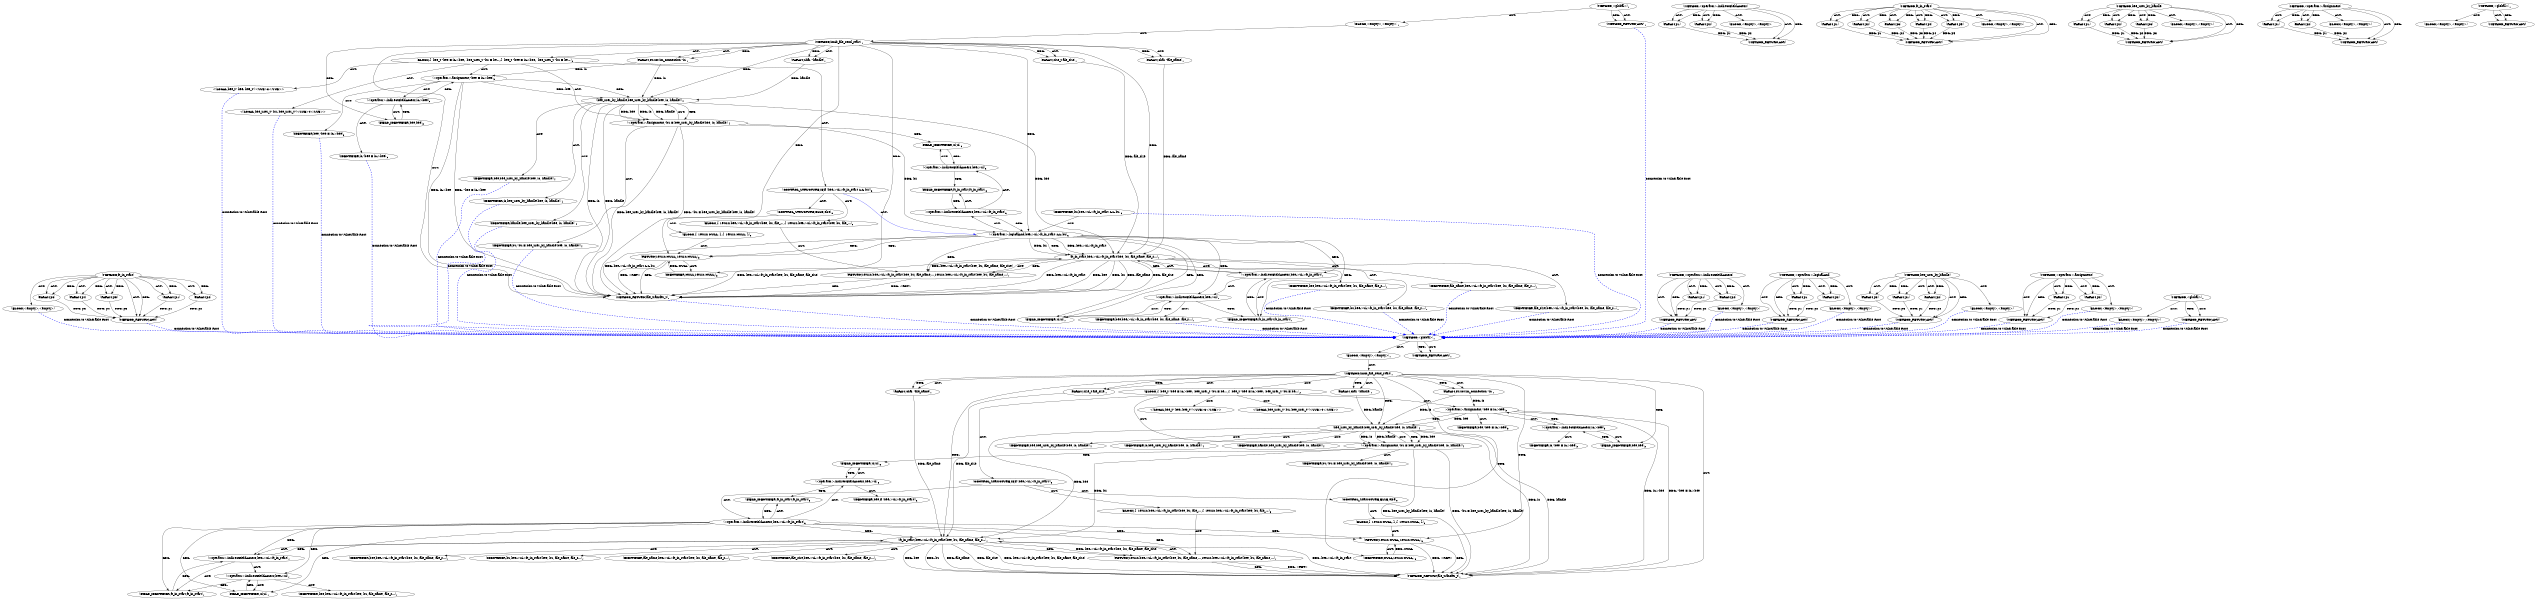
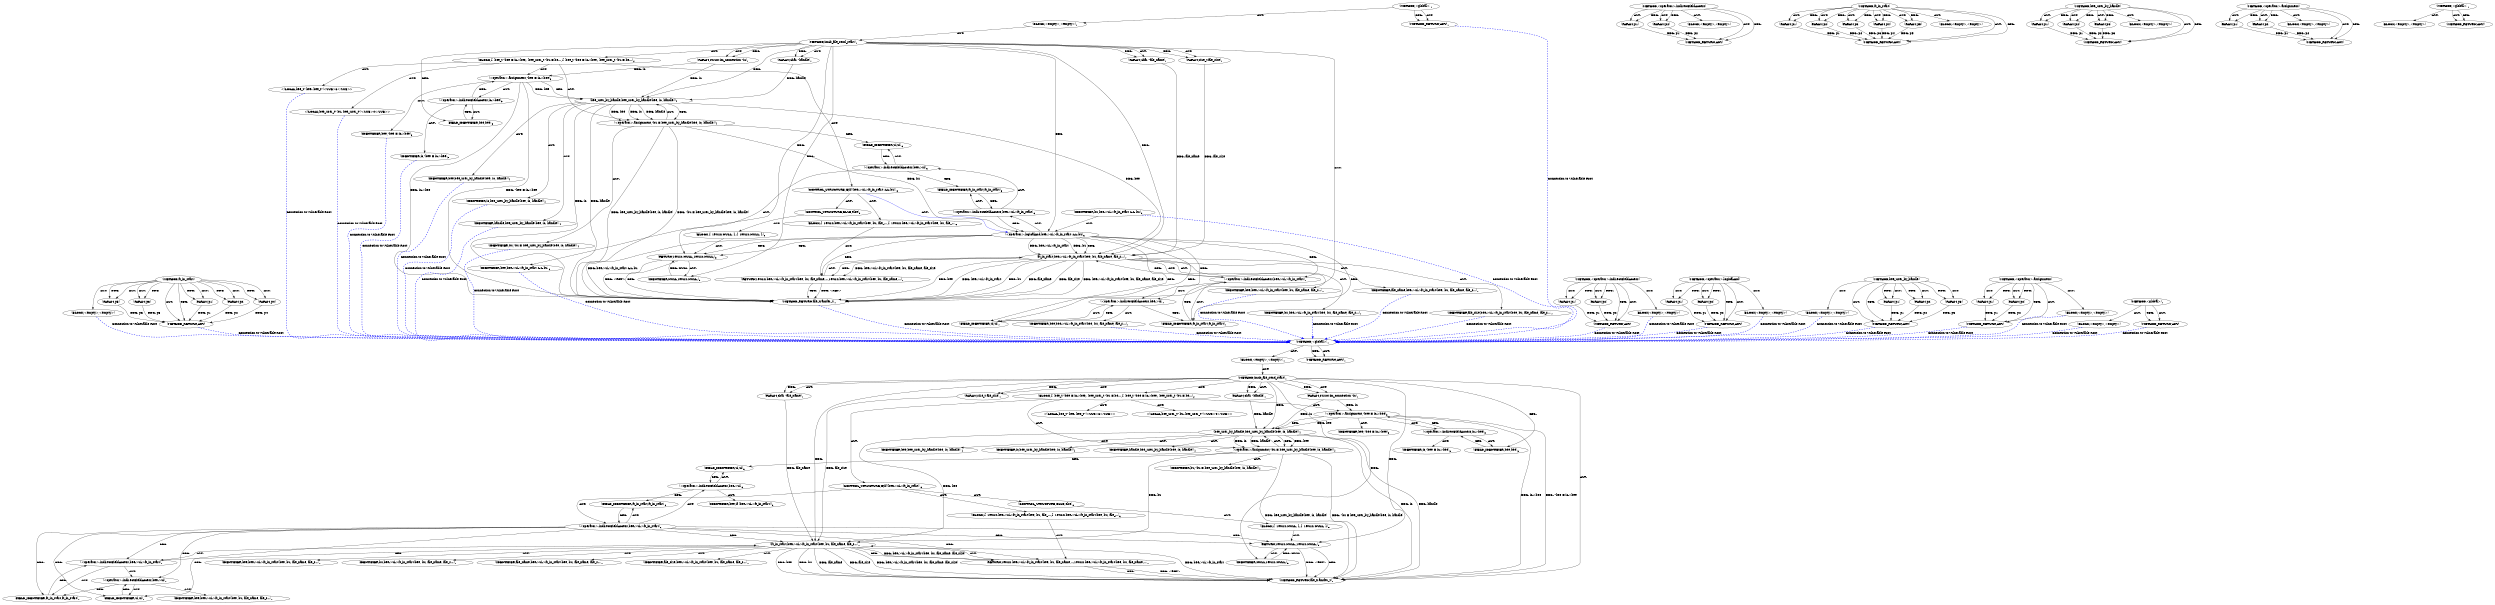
node "(IDENTIFIER,bee,bee->ui->ft_in_start && bu)": added
